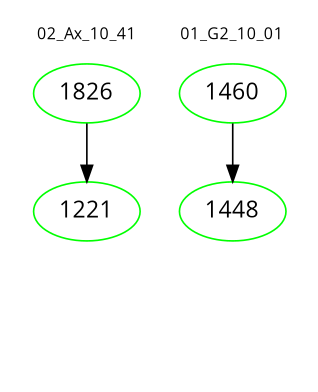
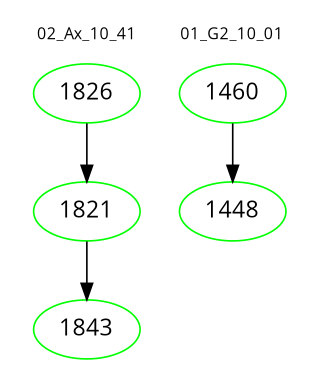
node "1221": label "1221" -> "1821"
node "1843": added
